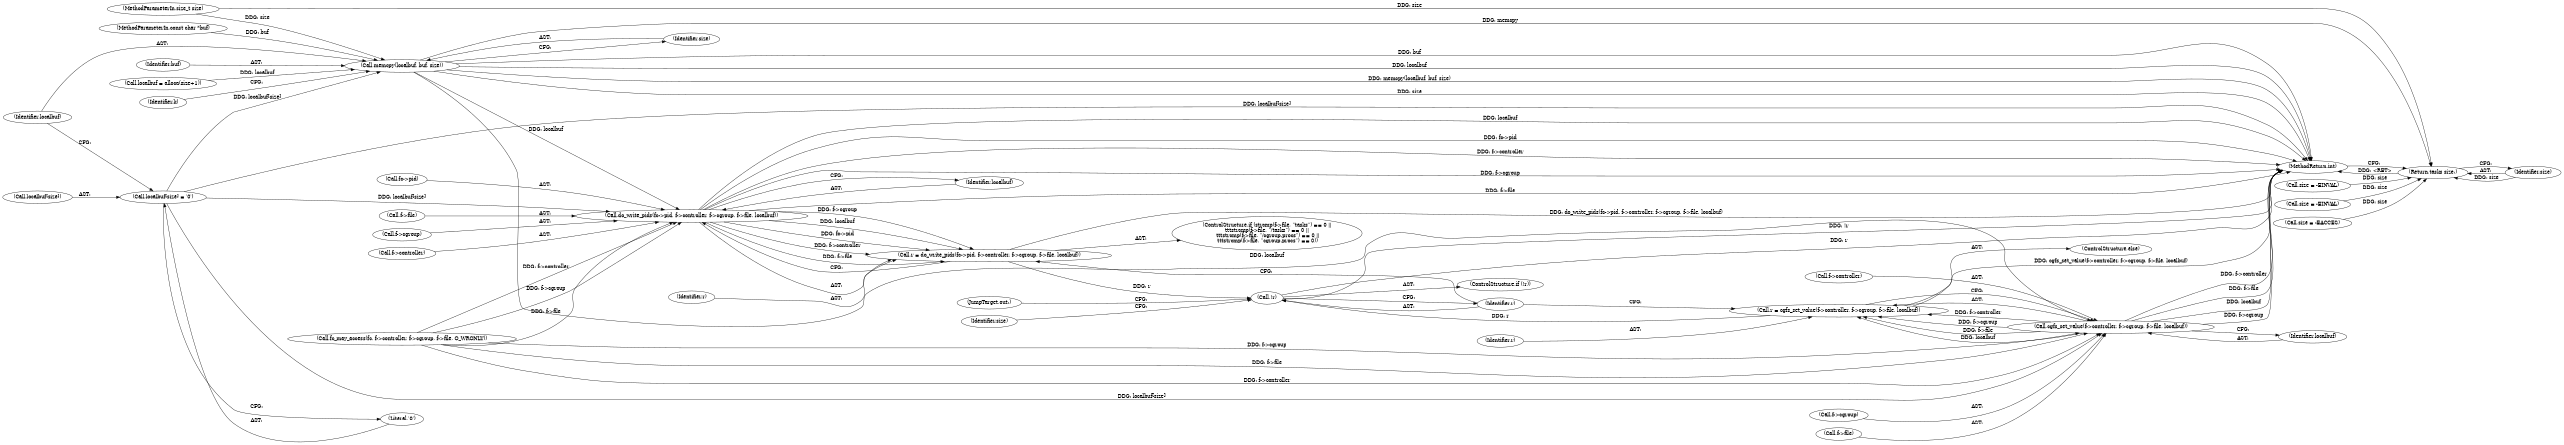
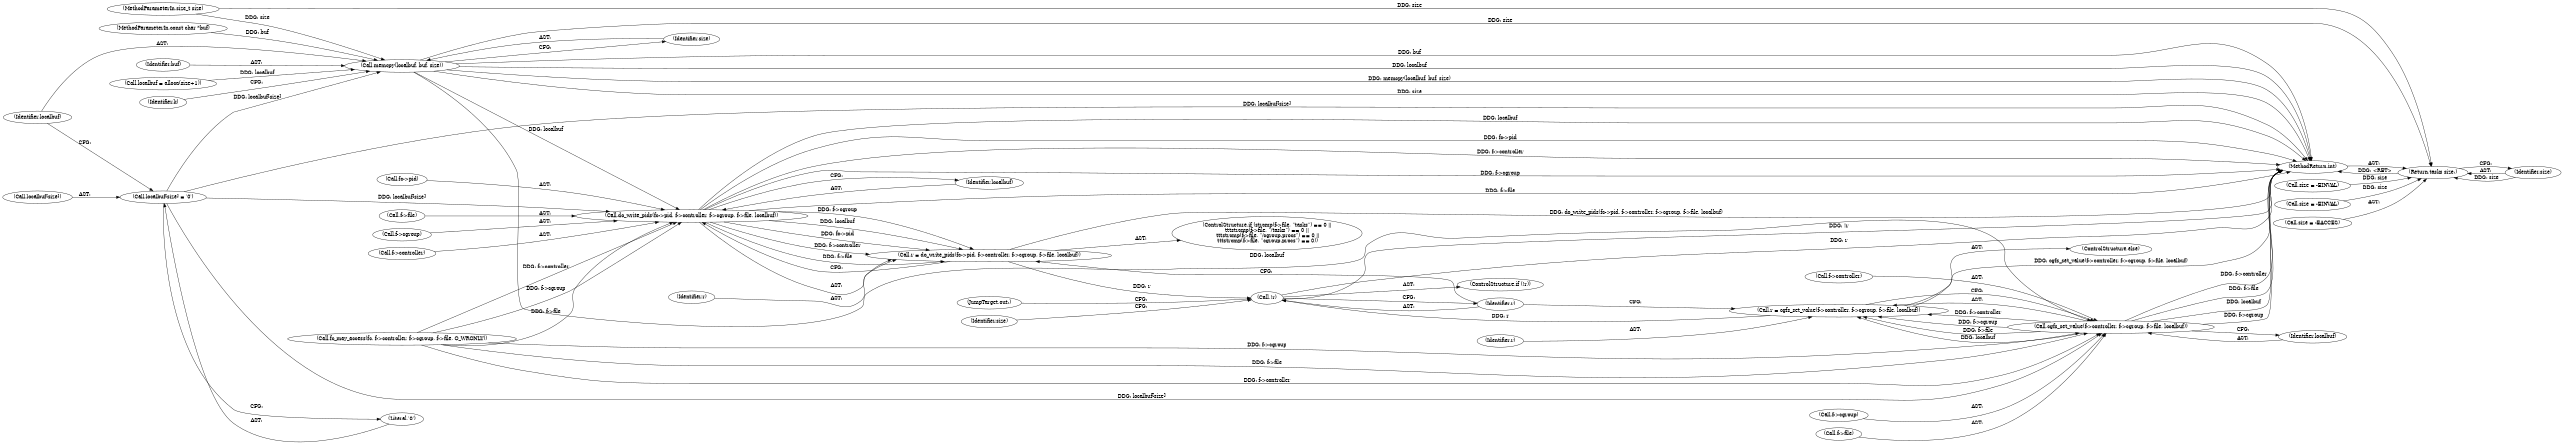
edge "(Call,memcpy(localbuf, buf, size))" -> "(Return,tasks size;)": label "DDG: memcpy" -> "DDG: size"
edge "(MethodReturn,int)" -> "(Return,tasks size;)": label "CFG: " -> "AST: "
edge "(Call,size = -EACCES)" -> "(Return,tasks size;)": label "DDG: size" -> "AST: "
